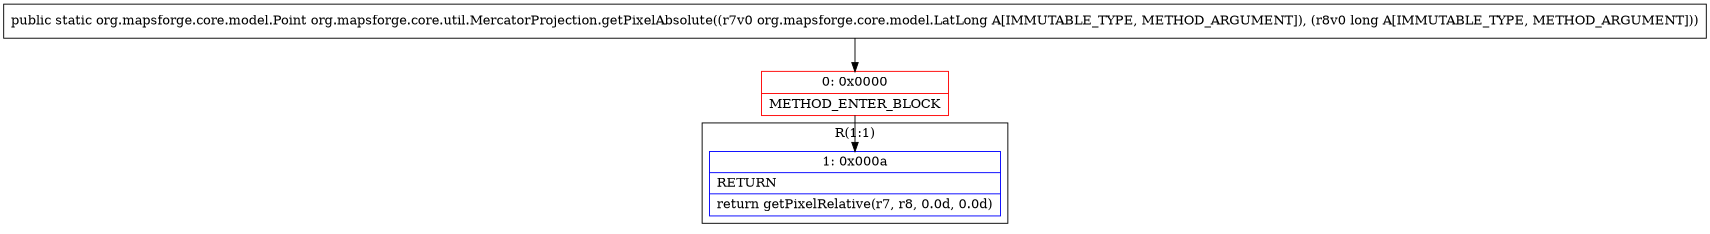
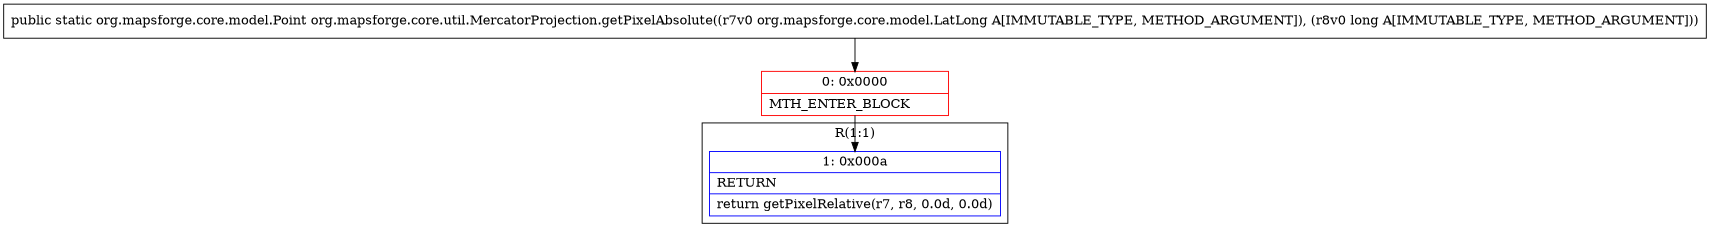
node "0: 0x0000": text "METHOD_ENTER_BLOCK" -> "MTH_ENTER_BLOCK"
